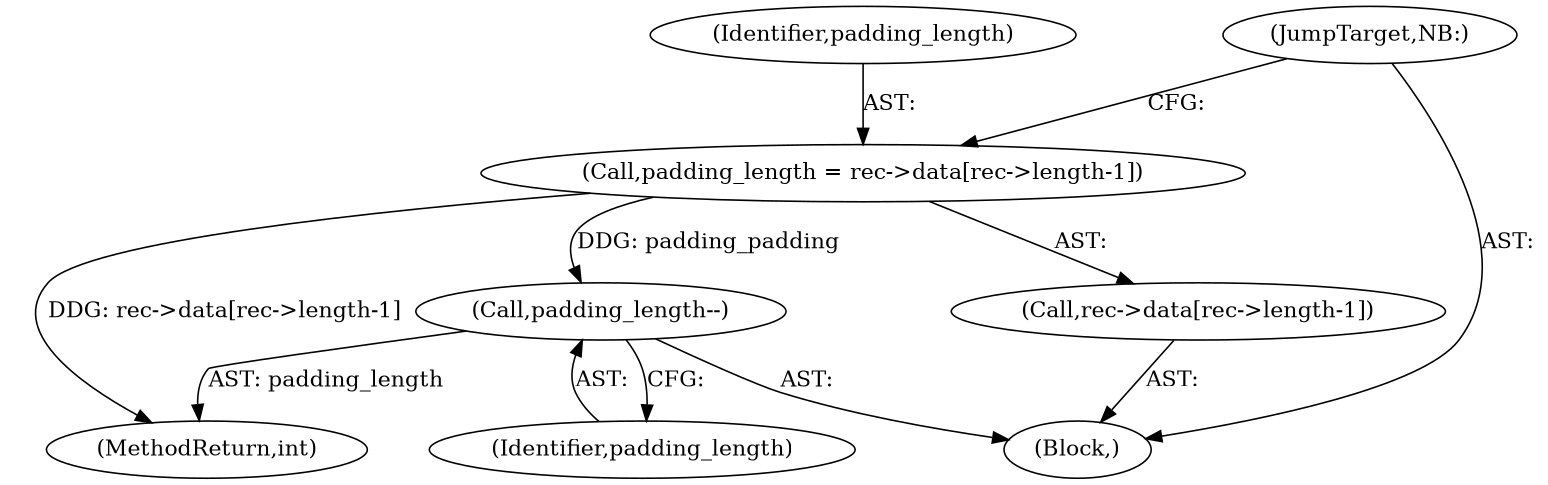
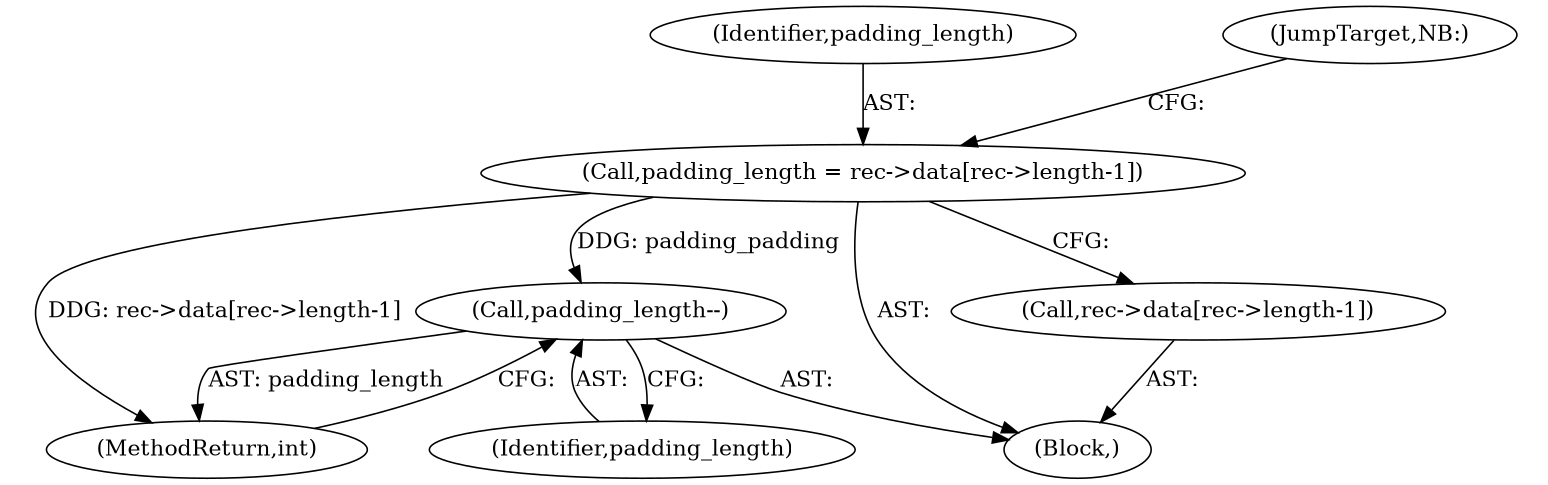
edge "(Call,padding_length = rec->data[rec->length-1])" -> "(Call,rec->data[rec->length-1])": label "AST: " -> "CFG: "
edge "(JumpTarget,NB:)" -> "(Block,)": now "(Call,padding_length = rec->data[rec->length-1])" -> "(Block,)"
edge "(MethodReturn,int)" -> "(Call,padding_length--)": added, label "CFG:"
